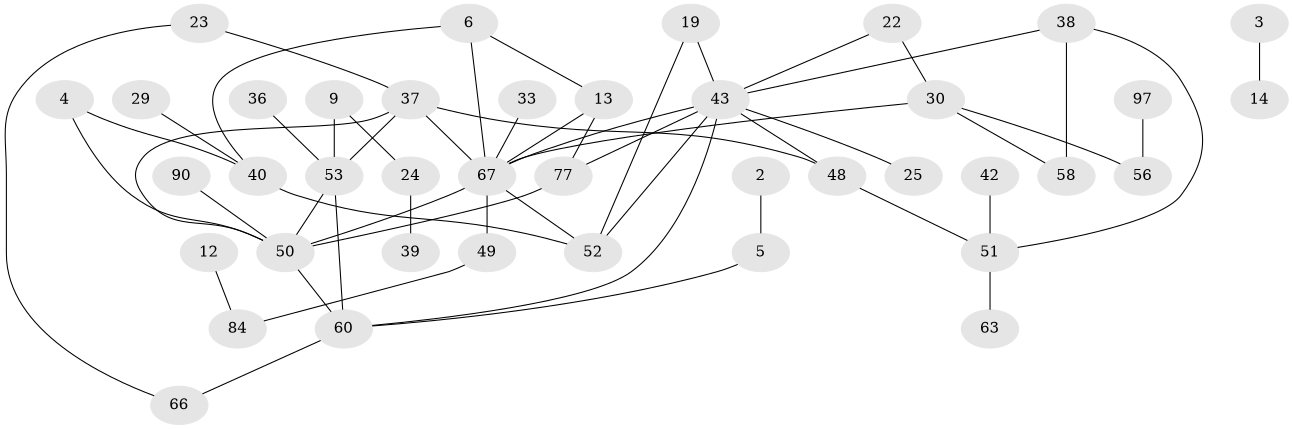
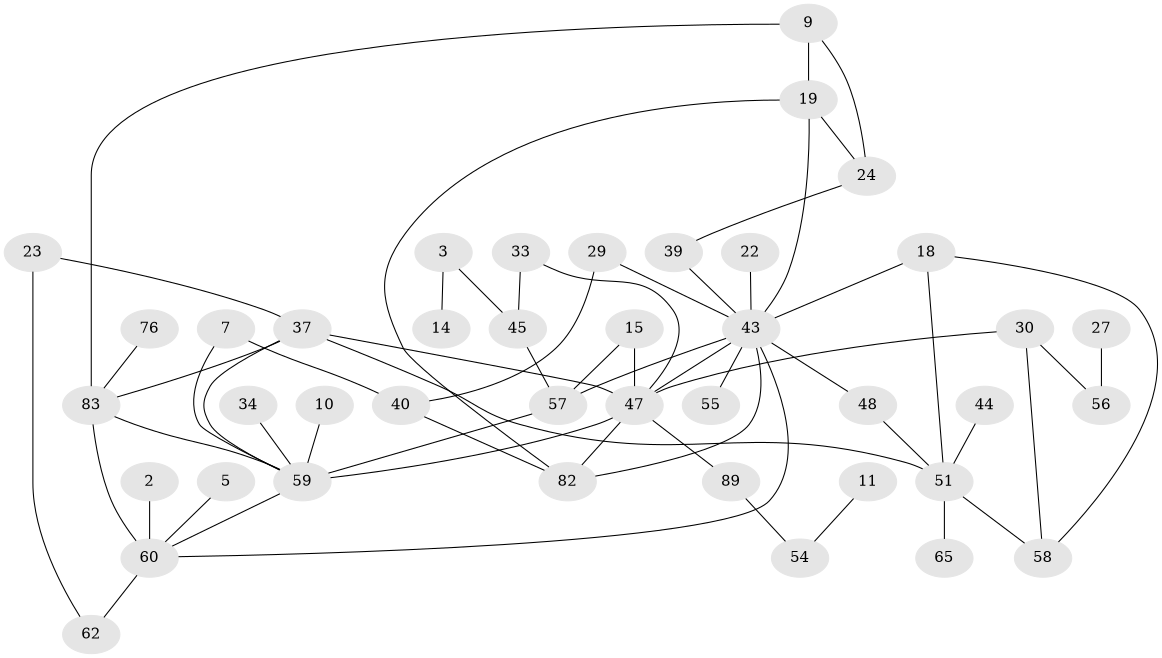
node "6": removed
node "38": label "38" -> "18"
edge "9" -- "19": added
edge "22" -- "30": removed
node "4": label "4" -> "7"
node "36": label "36" -> "76"
node "13": label "13" -> "15"
node "97": label "97" -> "27"
edge "37" -- "48": now "37" -- "51"
edge "19" -- "24": added
node "90": label "90" -> "10"
node "53": label "53" -> "83"
node "67": label "67" -> "47"
node "77": label "77" -> "57"
node "25": label "25" -> "55"
node "42": label "42" -> "44"
edge "2" -- "5": now "2" -- "60"
node "12": label "12" -> "11"
node "50": label "50" -> "59"
node "49": label "49" -> "89"
node "52": label "52" -> "82"
edge "29" -- "43": added
edge "39" -- "43": added
node "84": label "84" -> "54"
node "45": added
node "63": label "63" -> "65"
node "66": label "66" -> "62"
node "34": added
edge "51" -- "58": added
